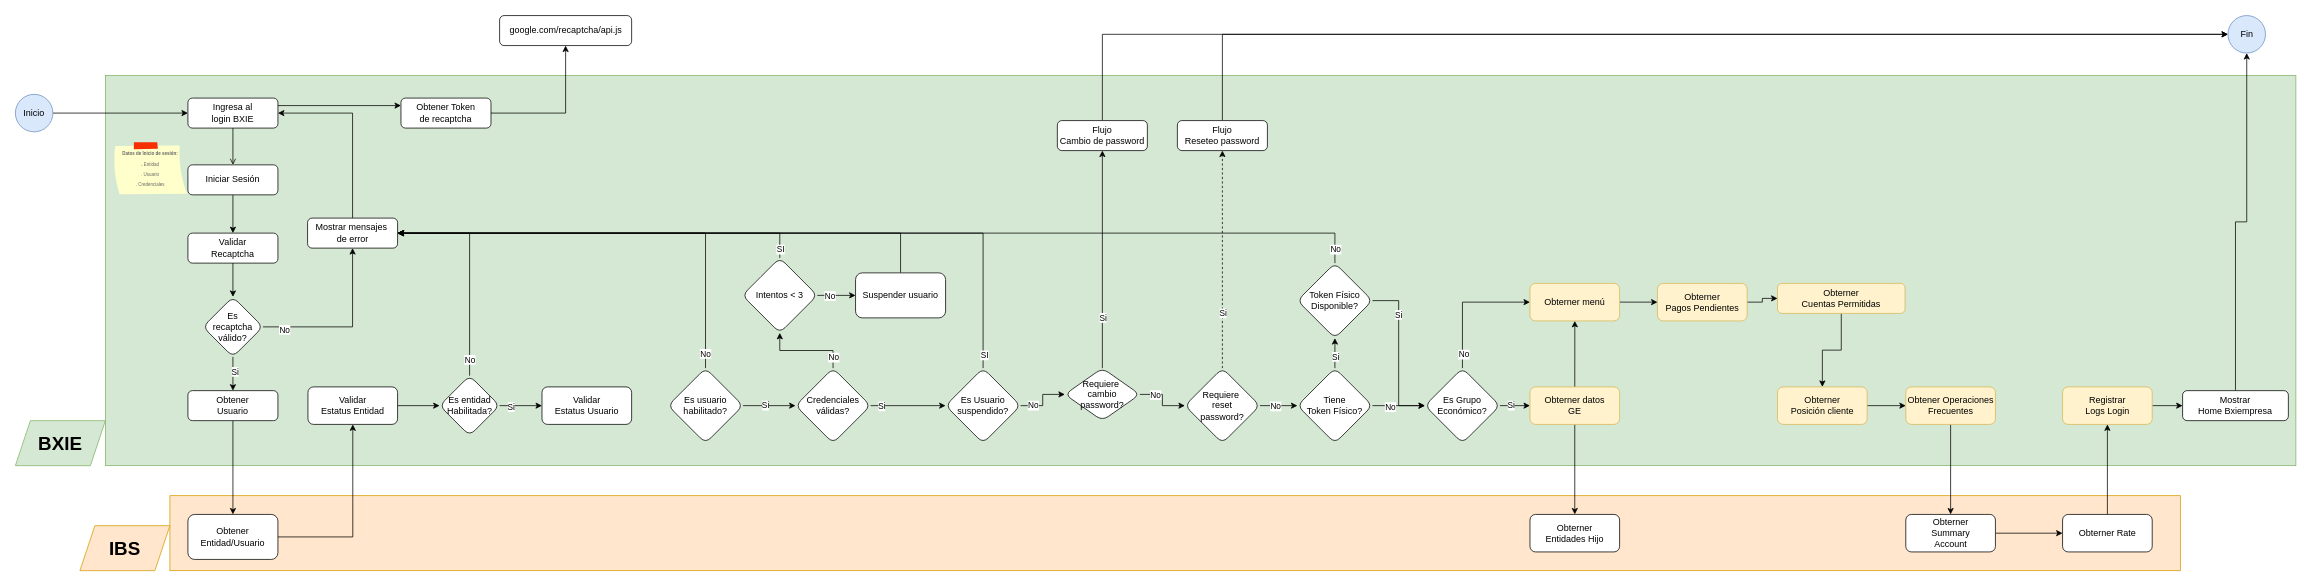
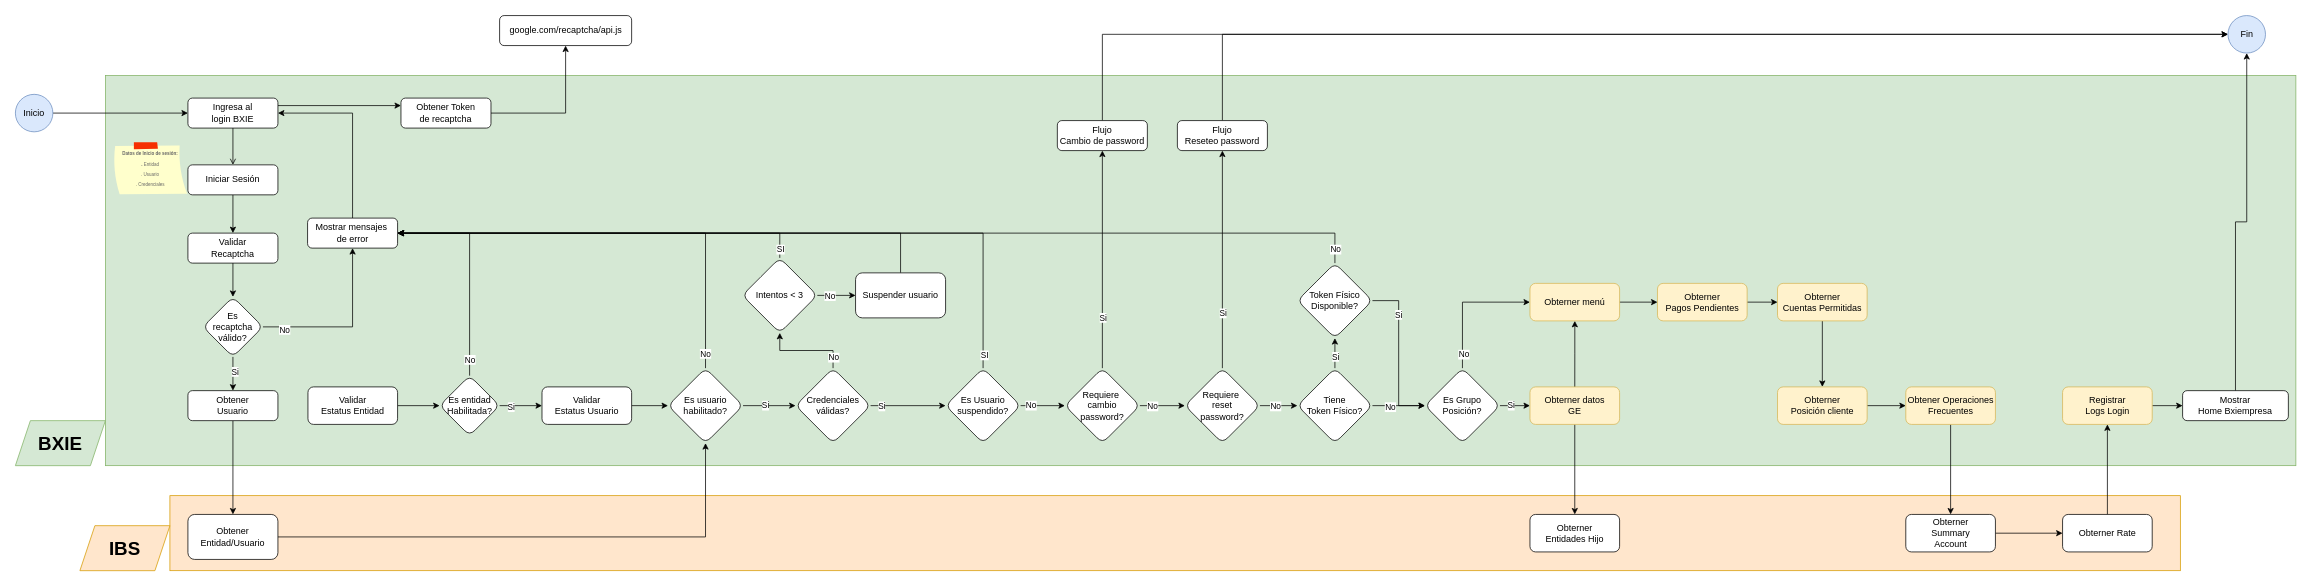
edge "Requiere reset password?" -> "Flujo Reseteo password": style dashed -> solid
node "Obterner Cuentas Permitidas": size 128x30 -> 90x38
node "Requiere cambio password?": size 75x53 -> 75x75
edge "Validar Estatus Usuario" -> "Es usuario habilitado?": added
node "Es Grupo Económico?": label "Es Grupo Económico?" -> "Es Grupo Posición?"
edge "Obtener Entidad/Usuario" -> "Validar Estatus Entidad": now "Obtener Entidad/Usuario" -> "Es usuario habilitado?"
